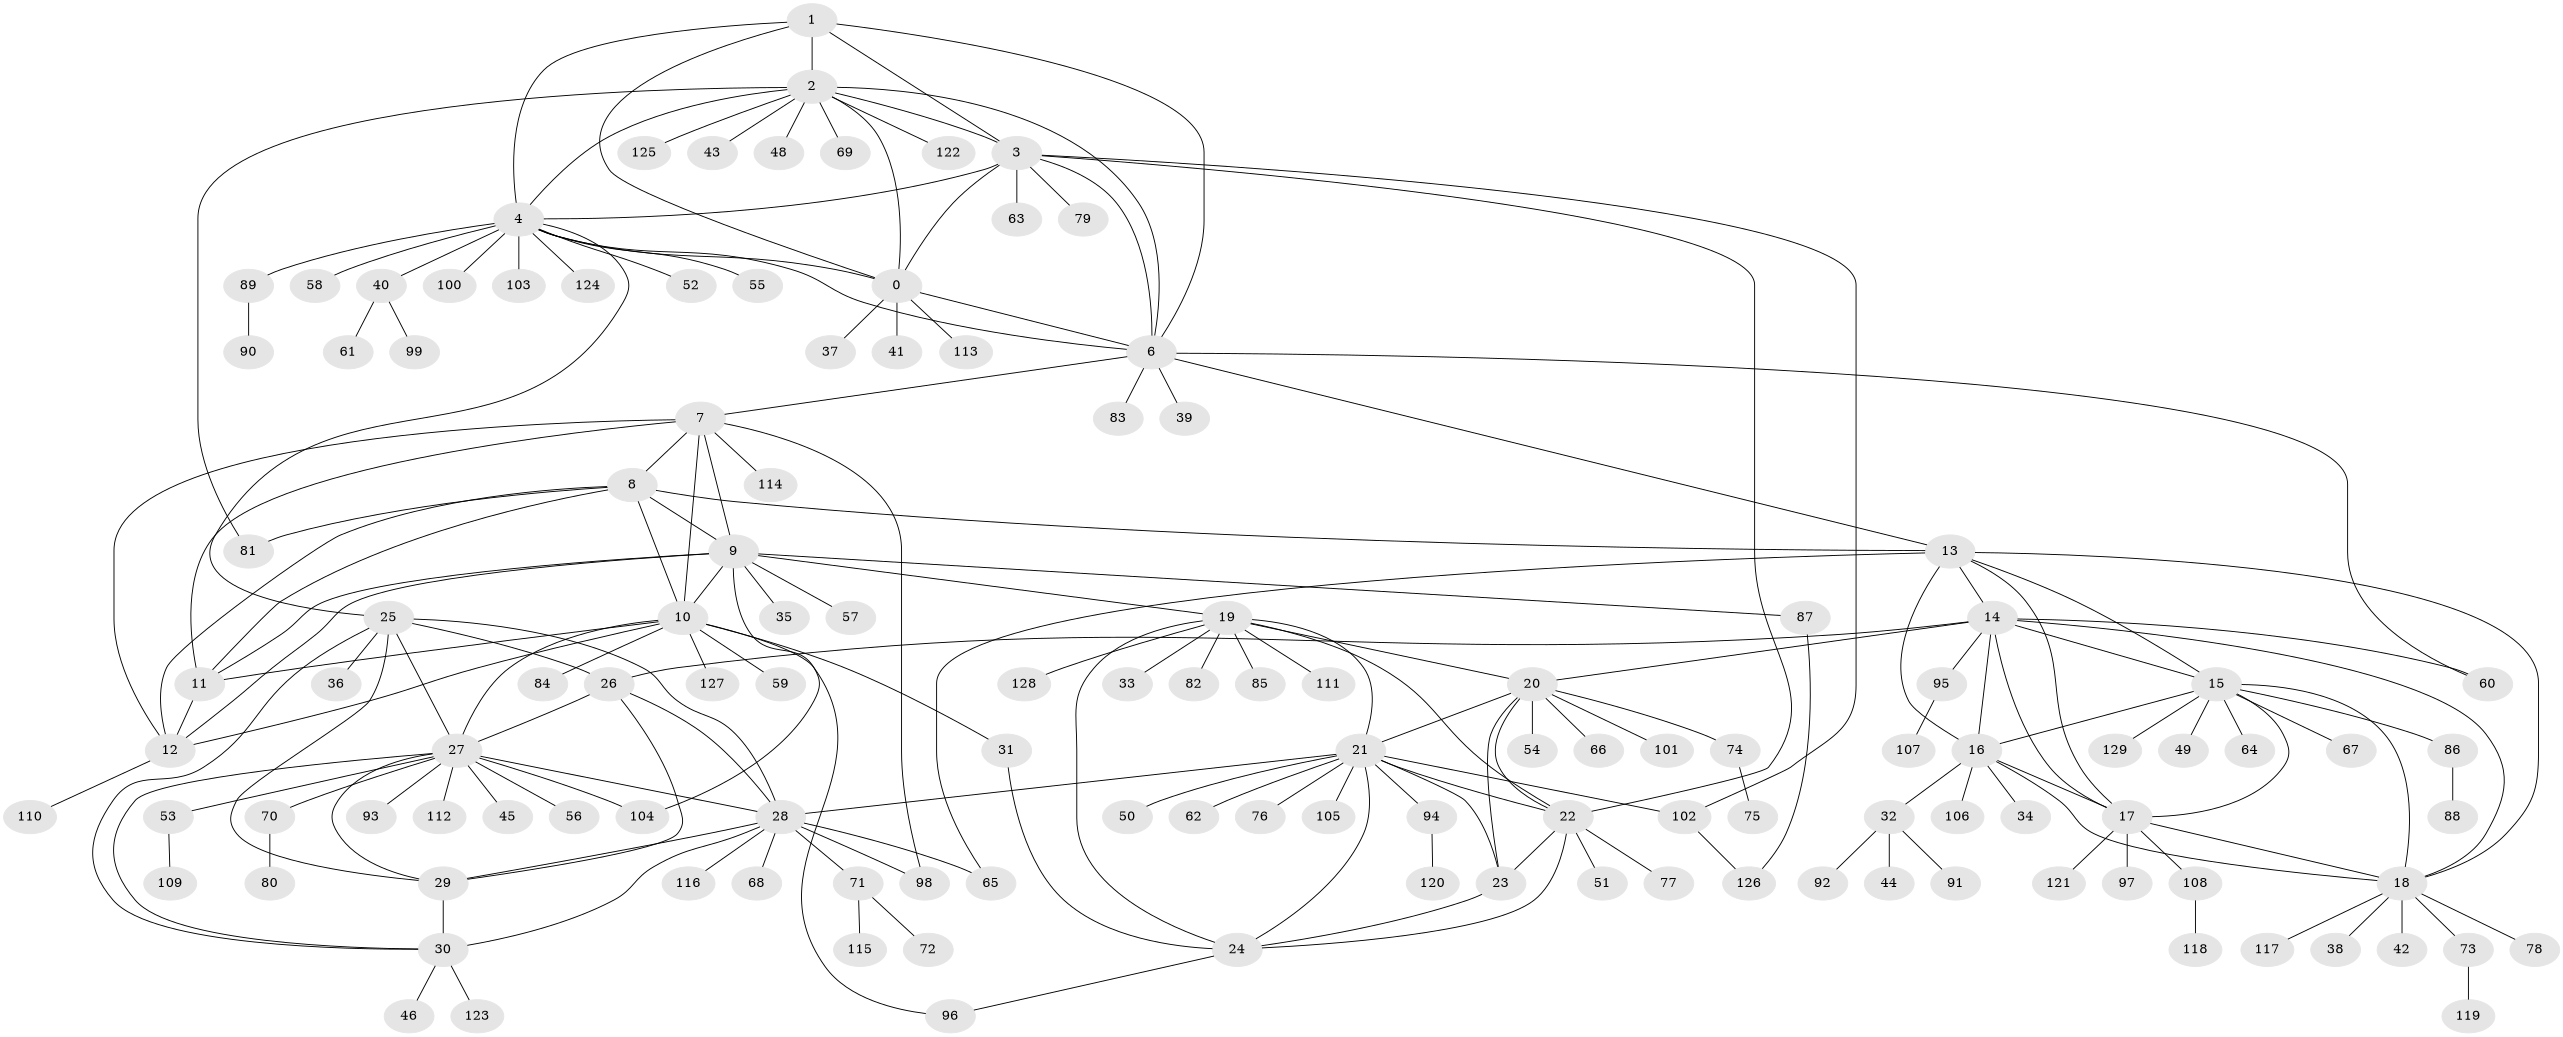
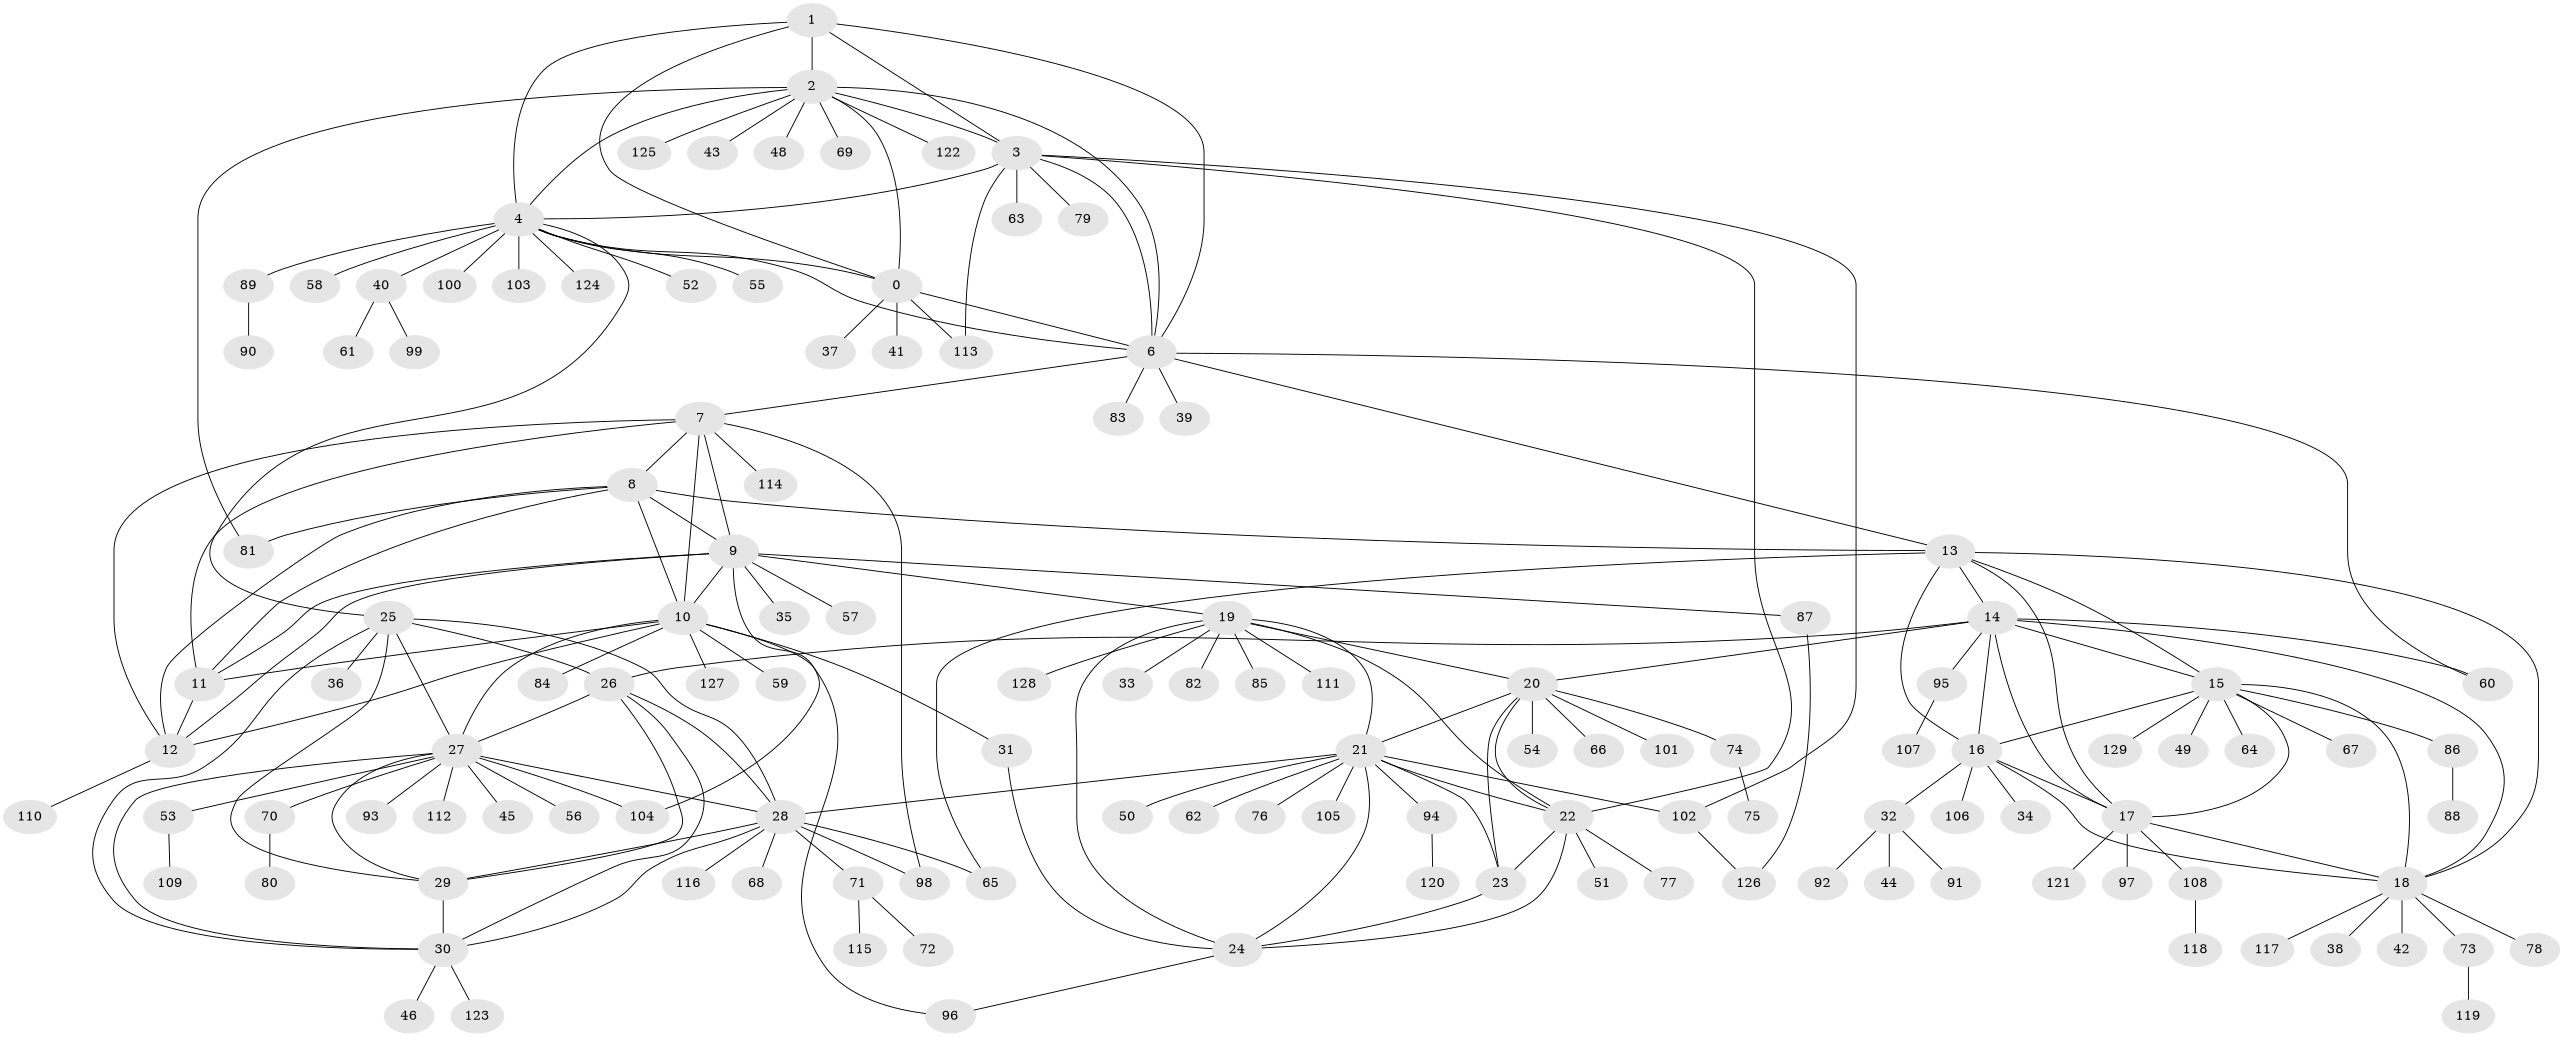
edge "3" -- "0": now "3" -- "113"
edge "26" -- "30": added
